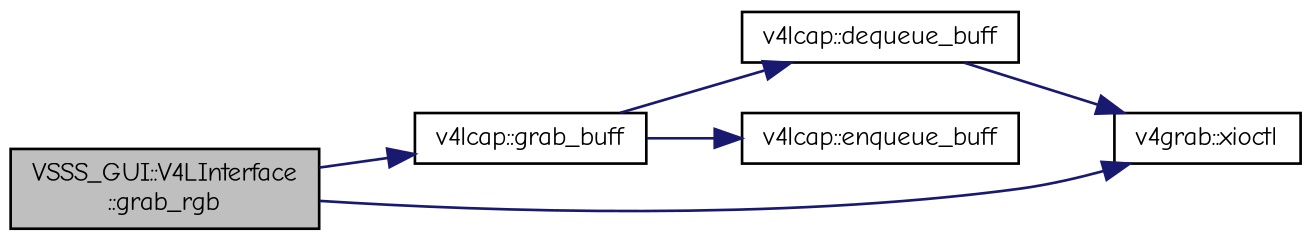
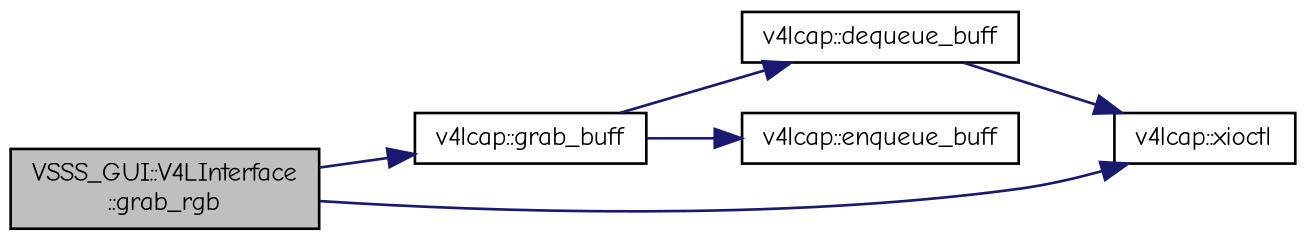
node "v4grab::xioctl": label "v4grab::xioctl" -> "v4lcap::xioctl"
